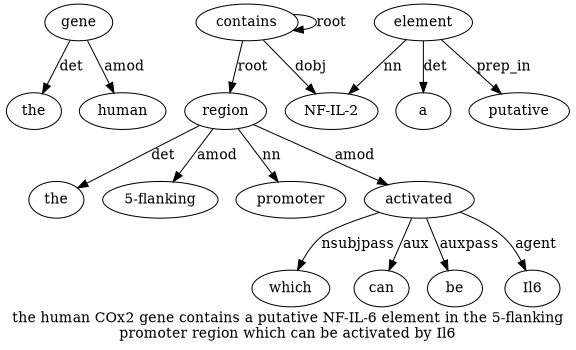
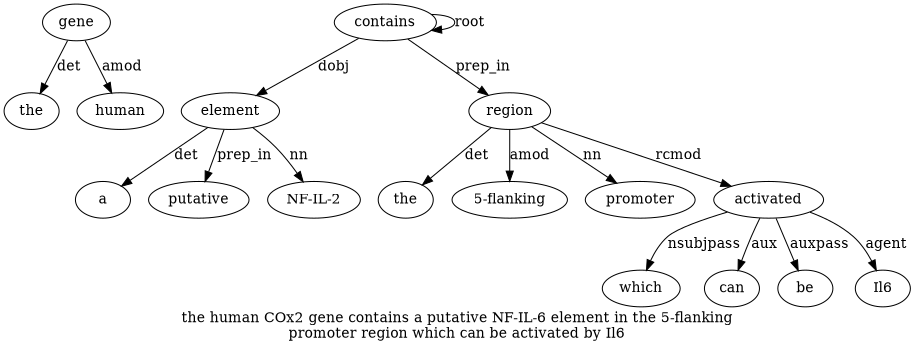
edge "contains" -> "NF-IL-2": now "contains" -> "element"
edge "contains" -> "region": label "root" -> "prep_in"
edge "region" -> "activated": label "amod" -> "rcmod"
